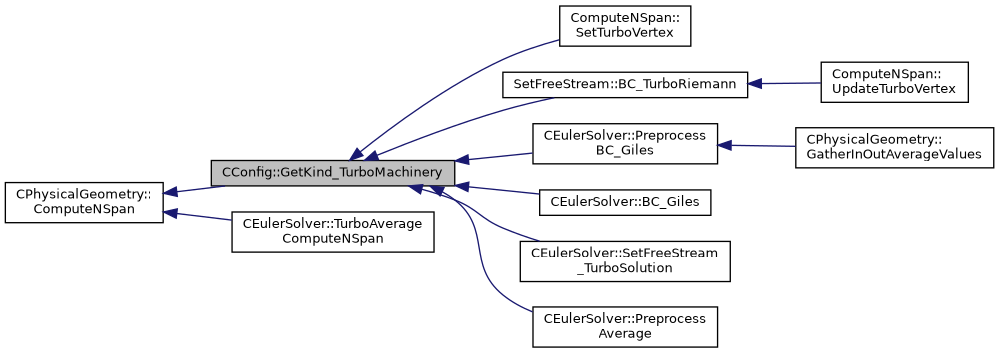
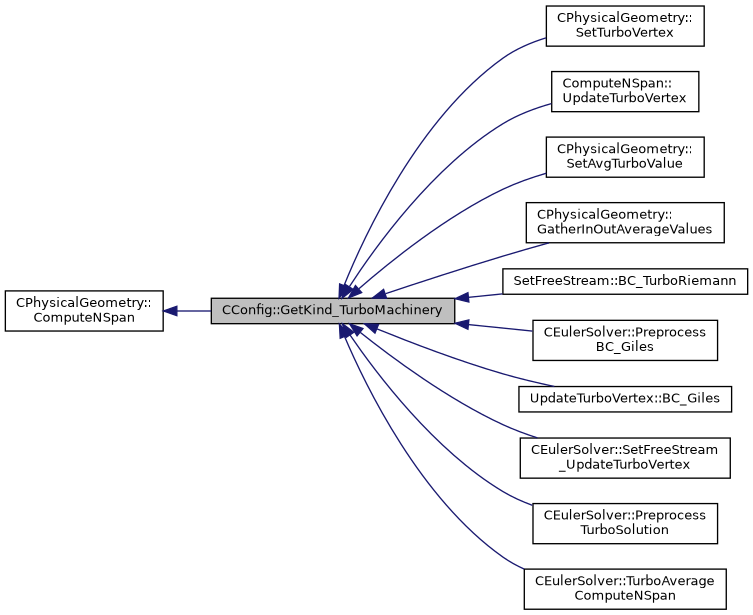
node "ComputeNSpan:: SetTurboVertex": label "ComputeNSpan:: SetTurboVertex" -> "CPhysicalGeometry:: SetTurboVertex"
edge "ComputeNSpan:: UpdateTurboVertex" -> "SetFreeStream::BC_TurboRiemann": now "ComputeNSpan:: UpdateTurboVertex" -> "CConfig::GetKind_TurboMachinery"
edge "CPhysicalGeometry:: GatherInOutAverageValues" -> "CEulerSolver::Preprocess BC_Giles": now "CPhysicalGeometry:: GatherInOutAverageValues" -> "CConfig::GetKind_TurboMachinery"
node "CPhysicalGeometry:: SetAvgTurboValue": added
node "CEulerSolver::BC_Giles": label "CEulerSolver::BC_Giles" -> "UpdateTurboVertex::BC_Giles"
edge "CEulerSolver::TurboAverage ComputeNSpan" -> "CPhysicalGeometry:: ComputeNSpan": now "CEulerSolver::TurboAverage ComputeNSpan" -> "CConfig::GetKind_TurboMachinery"
node "CEulerSolver::SetFreeStream _TurboSolution": label "CEulerSolver::SetFreeStream _TurboSolution" -> "CEulerSolver::SetFreeStream _UpdateTurboVertex"
node "CEulerSolver::Preprocess Average": label "CEulerSolver::Preprocess Average" -> "CEulerSolver::Preprocess TurboSolution"
